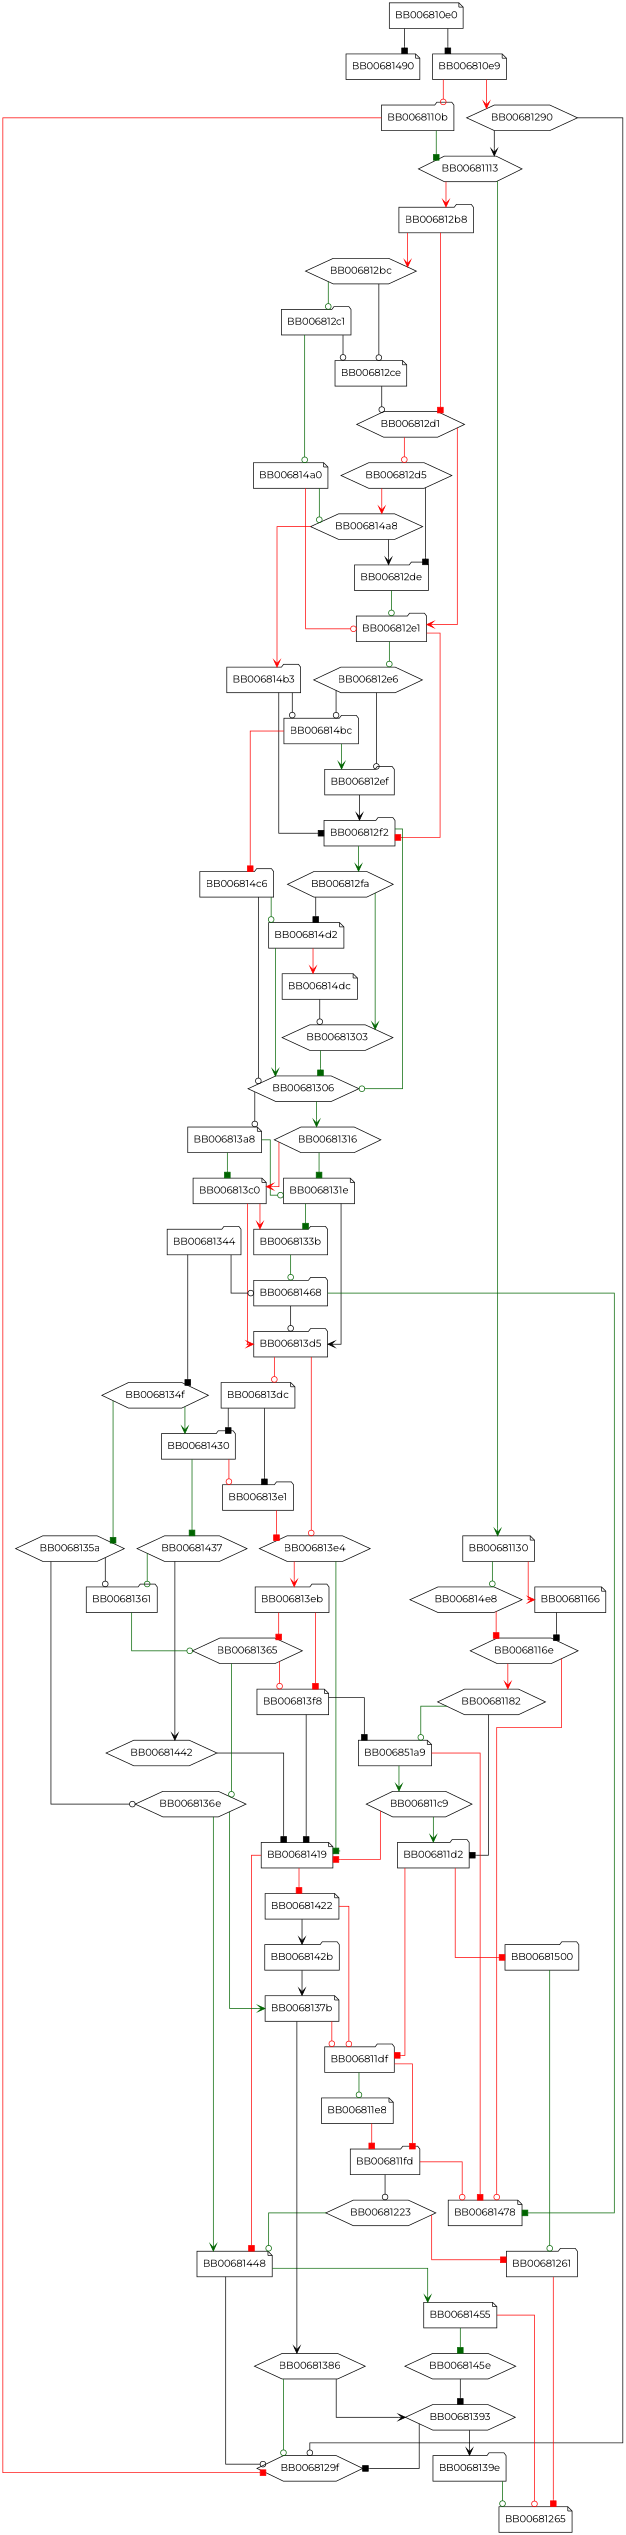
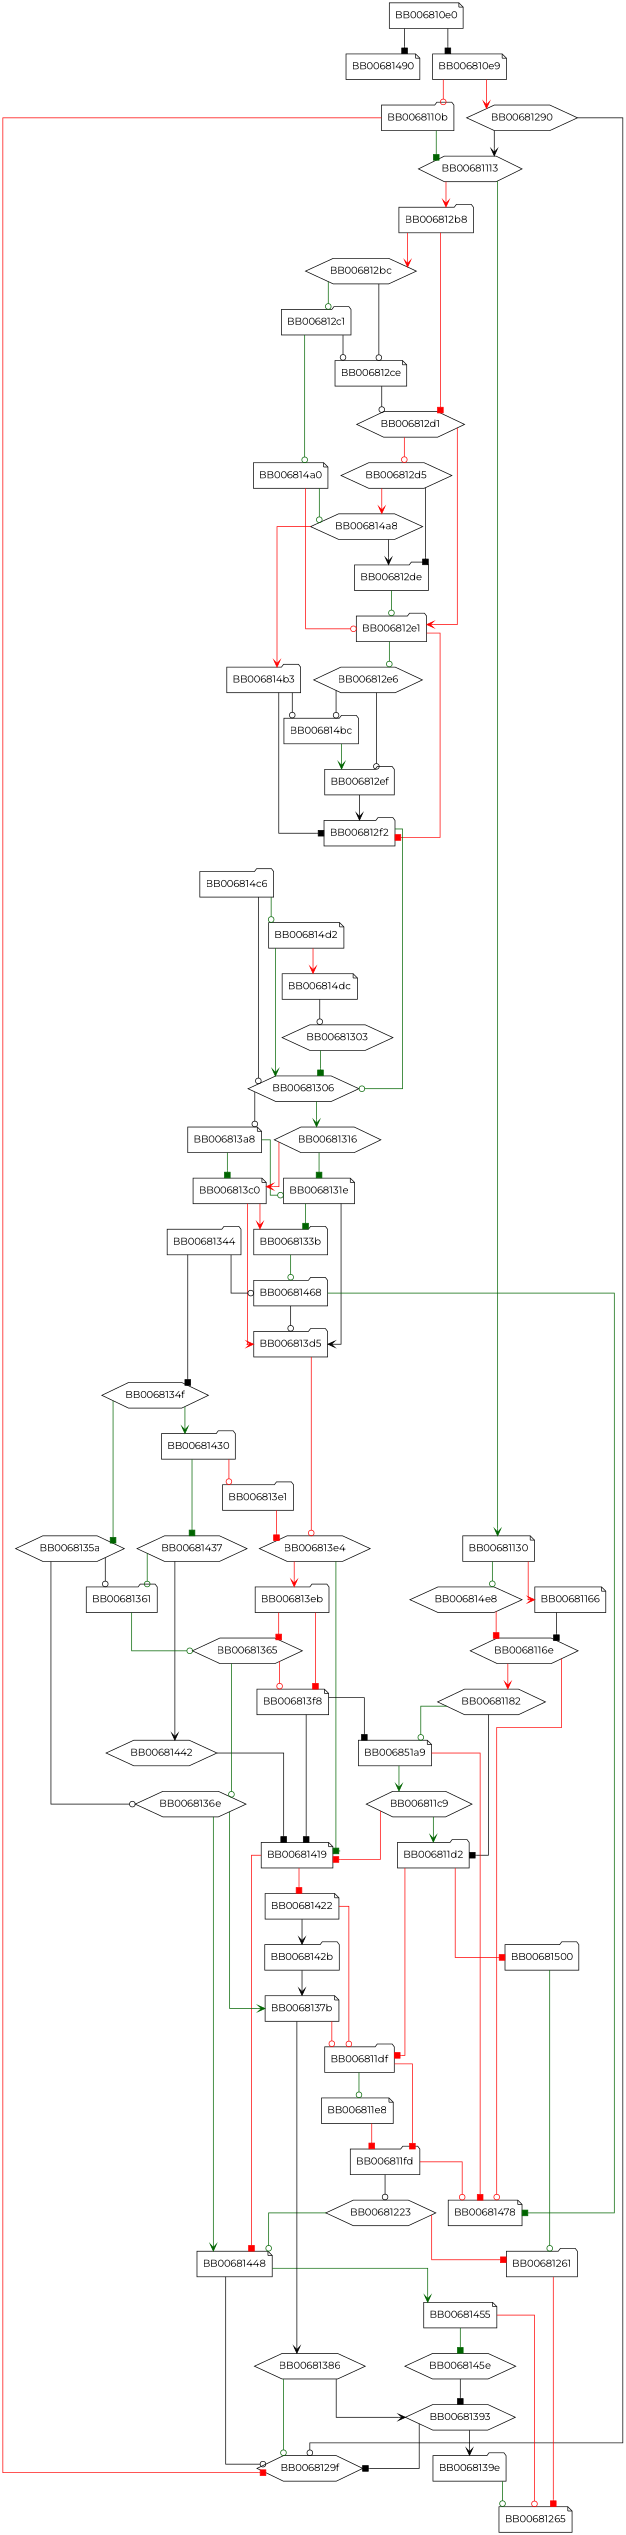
edge "BB006814bc" -> "BB006814c6": removed
node "BB006812fa": removed
node "BB006813dc": removed
